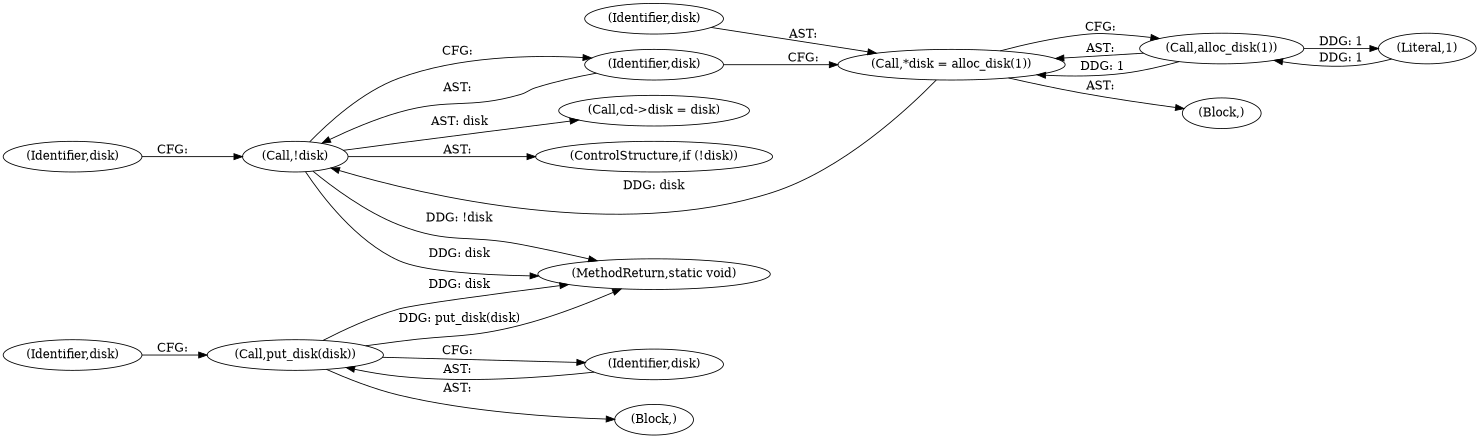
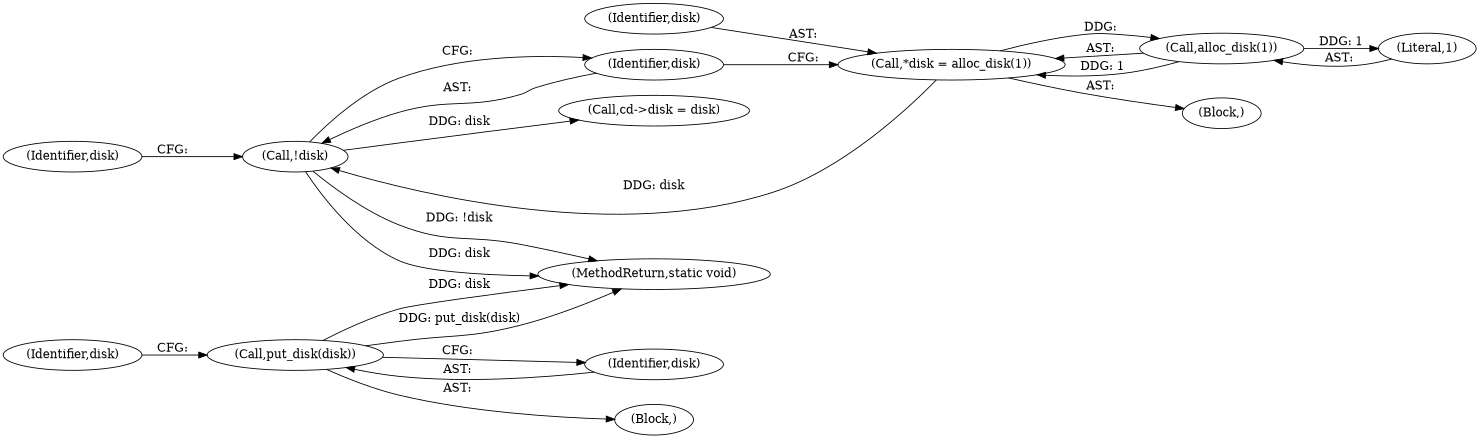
edge "(Call,*disk = alloc_disk(1))" -> "(Call,alloc_disk(1))": label "CFG: " -> "DDG: "
edge "(Literal,1)" -> "(Call,alloc_disk(1))": label "DDG: 1" -> "AST: "
edge "(Call,!disk)" -> "(Call,cd->disk = disk)": label "AST: disk" -> "DDG: disk"
node "(ControlStructure,if (!disk))": removed
